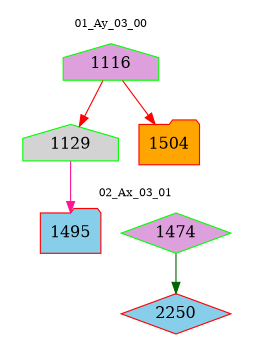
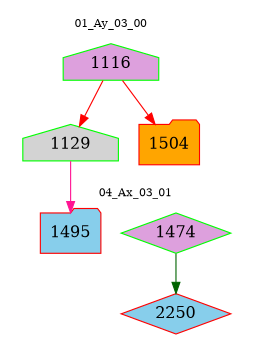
cluster "02_Ax_03_01": label "02_Ax_03_01" -> "04_Ax_03_01"
